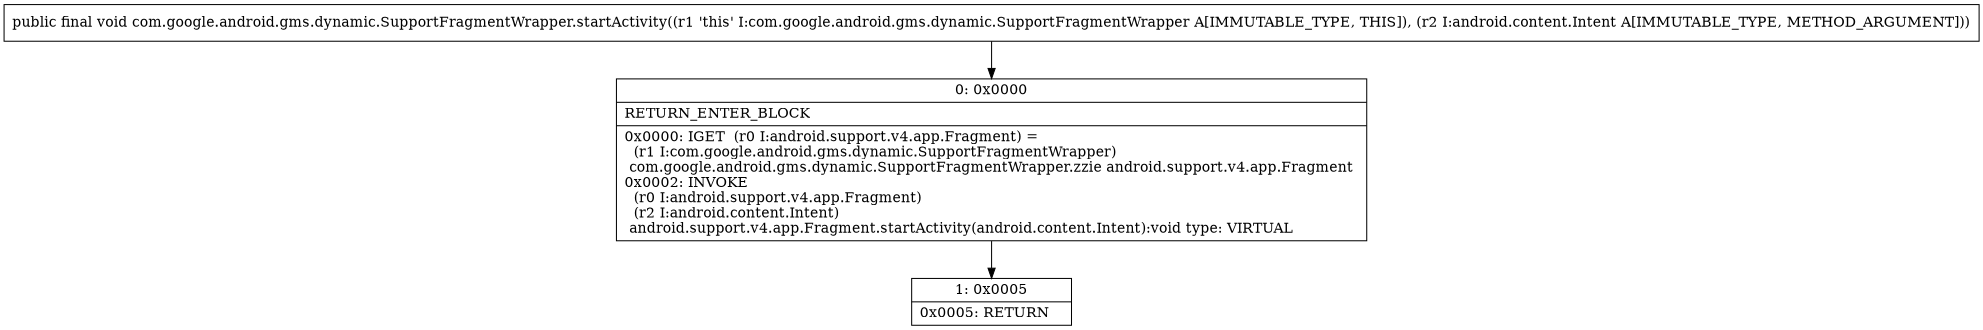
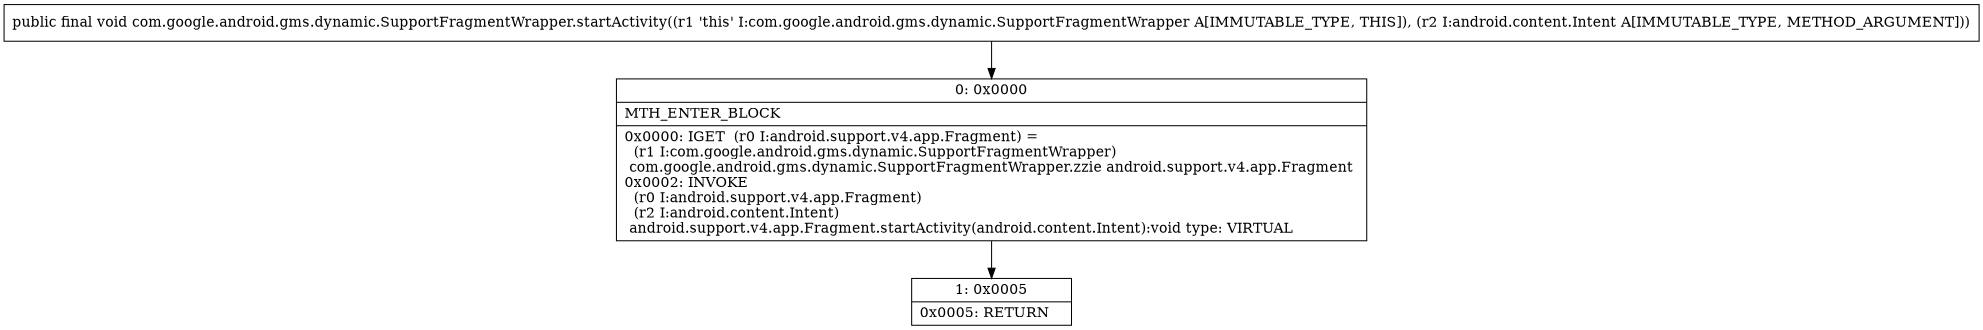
node "0: 0x0000": text "RETURN_ENTER_BLOCK" -> "MTH_ENTER_BLOCK"
